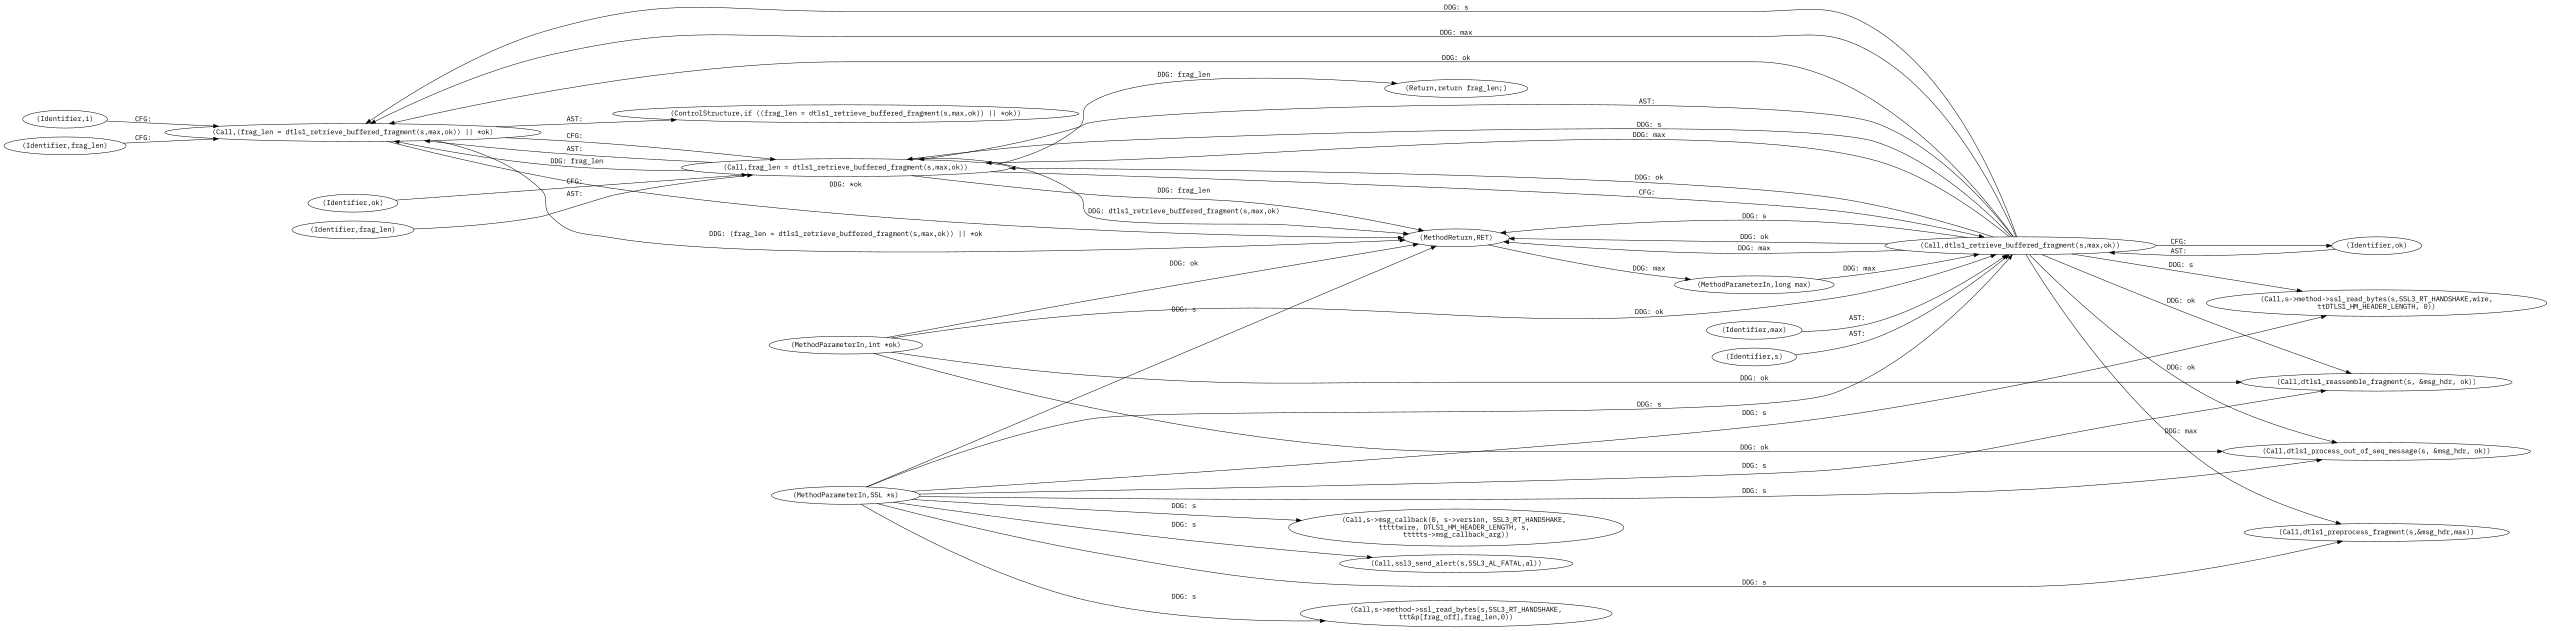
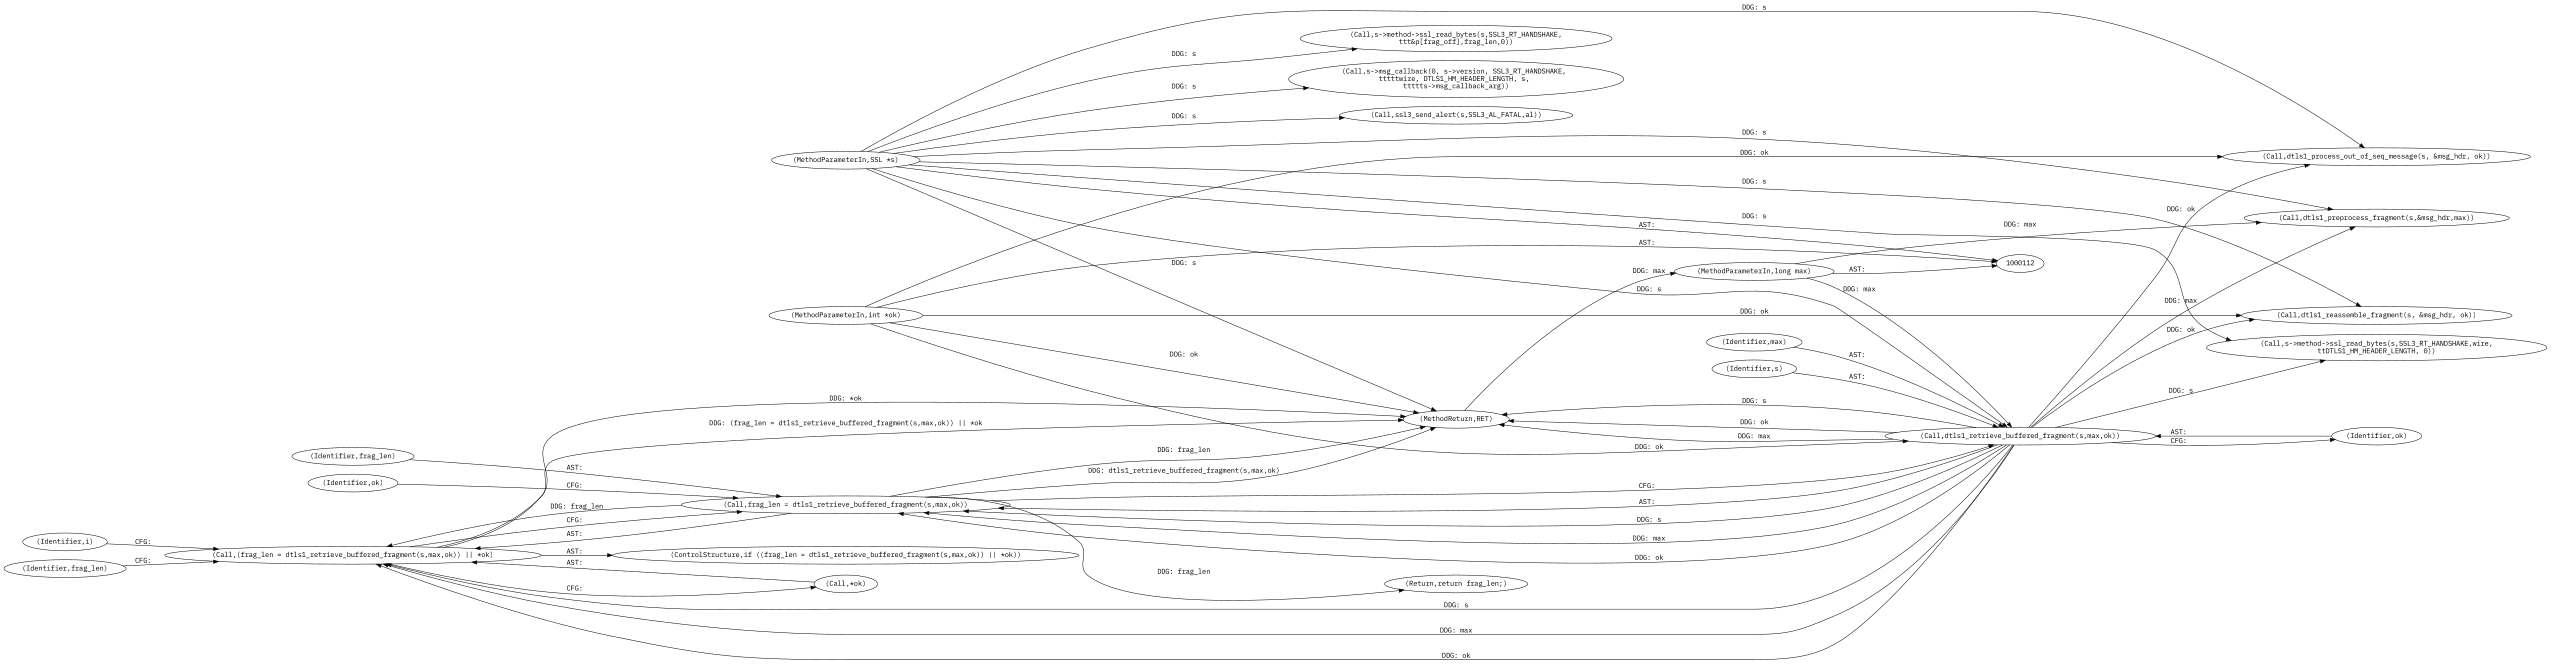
edge "(MethodParameterIn,long max)" -> "(Call,dtls1_preprocess_fragment(s,&msg_hdr,max))": added, label "DDG: max"
node "1000112": added
node "(Call,*ok)": added
